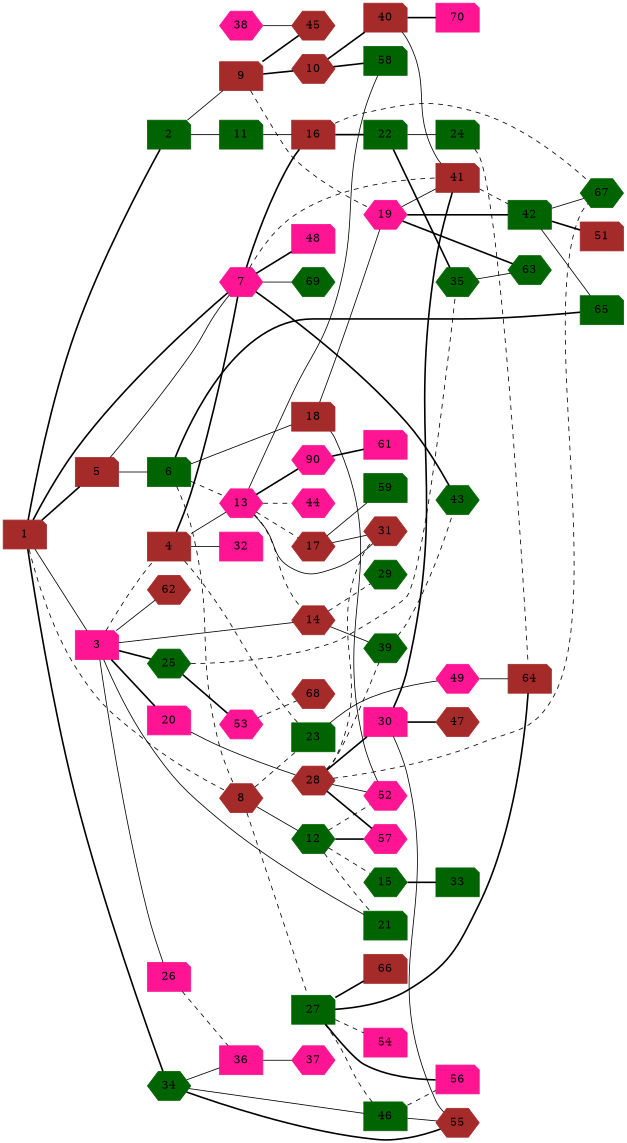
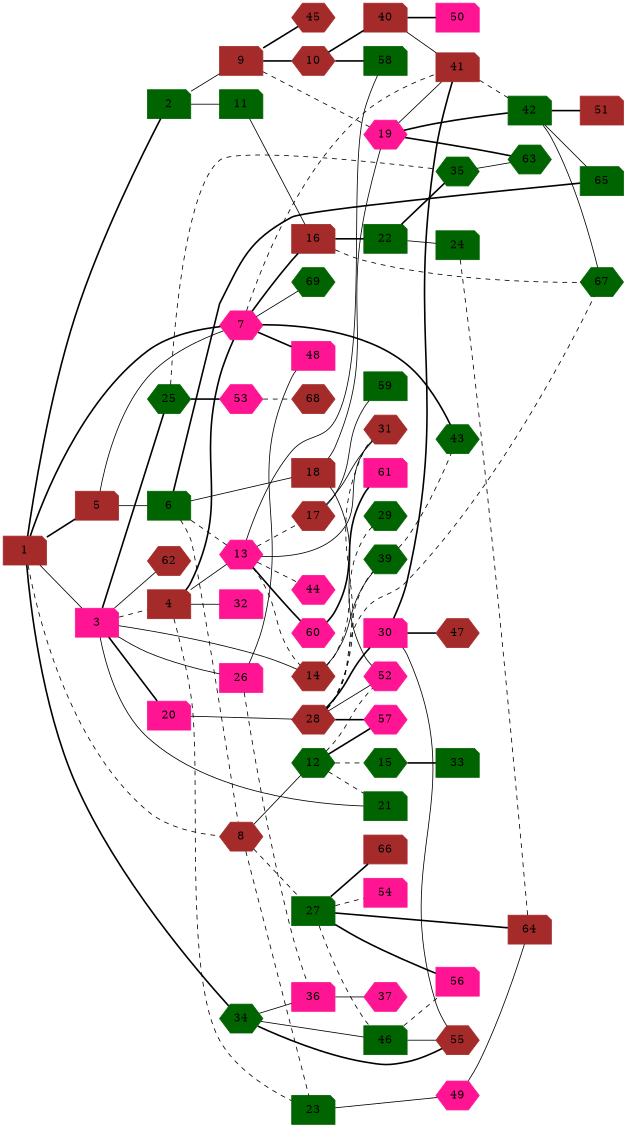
node "70": label "70" -> "50"
node "38": removed
node "90": label "90" -> "60"
edge "48" -- "26": added
